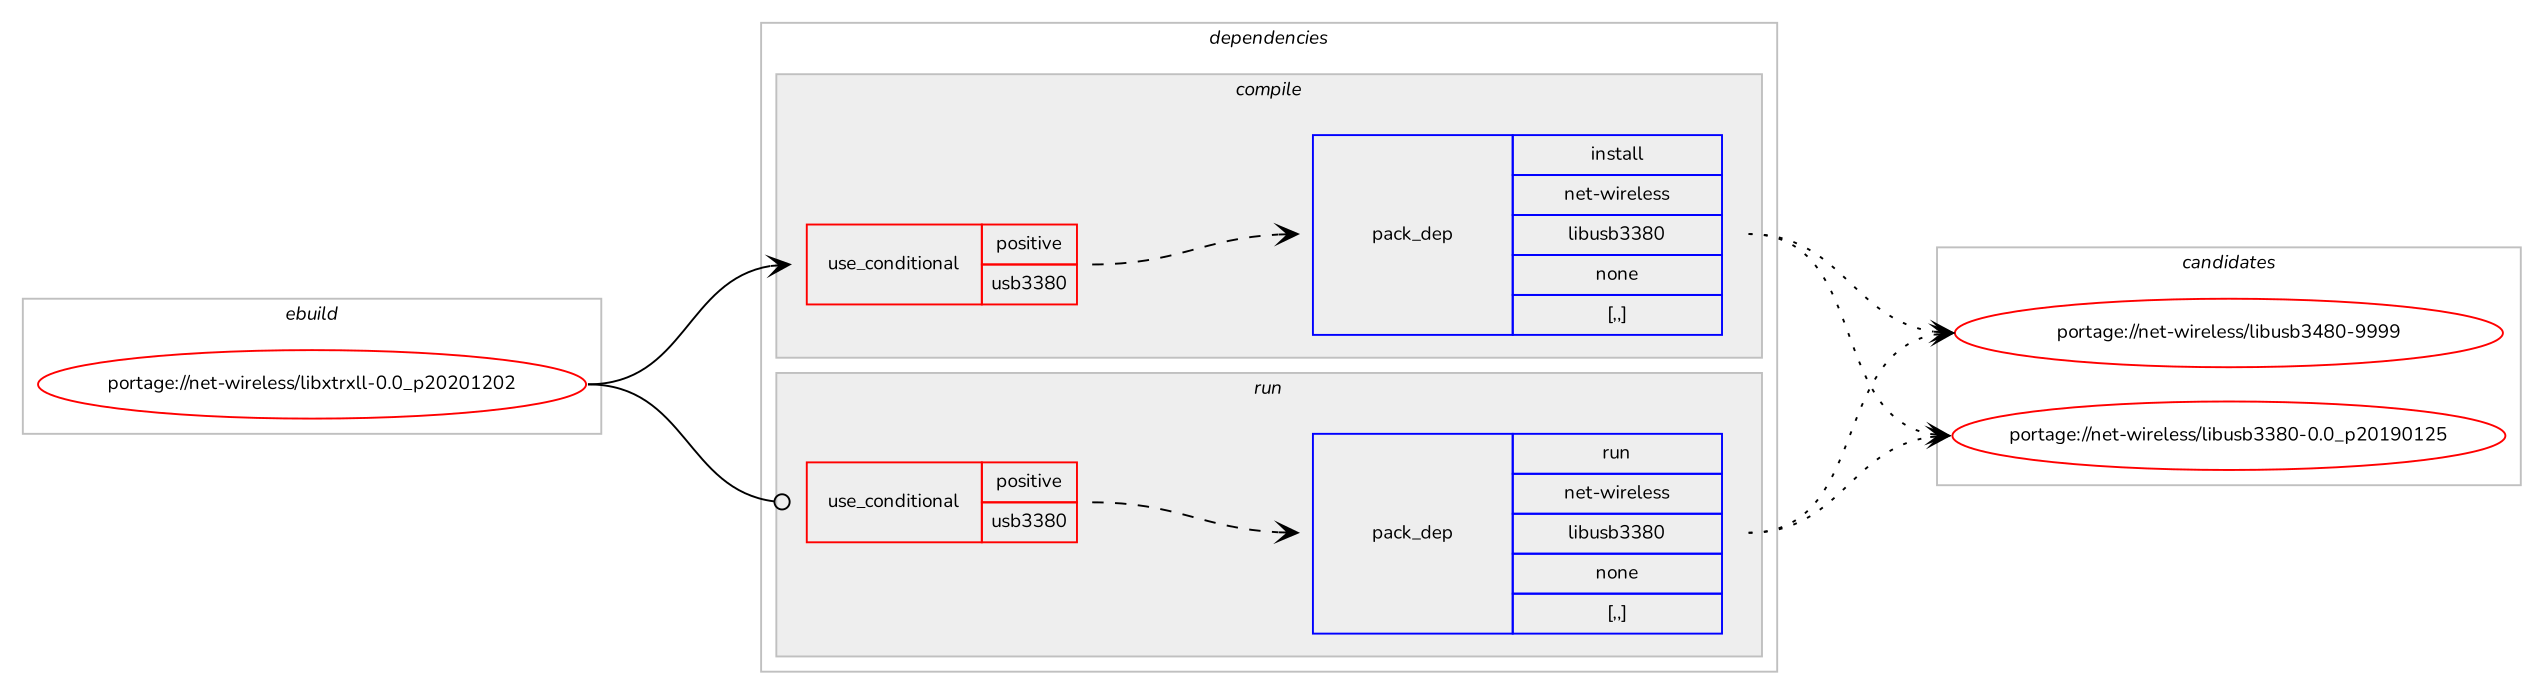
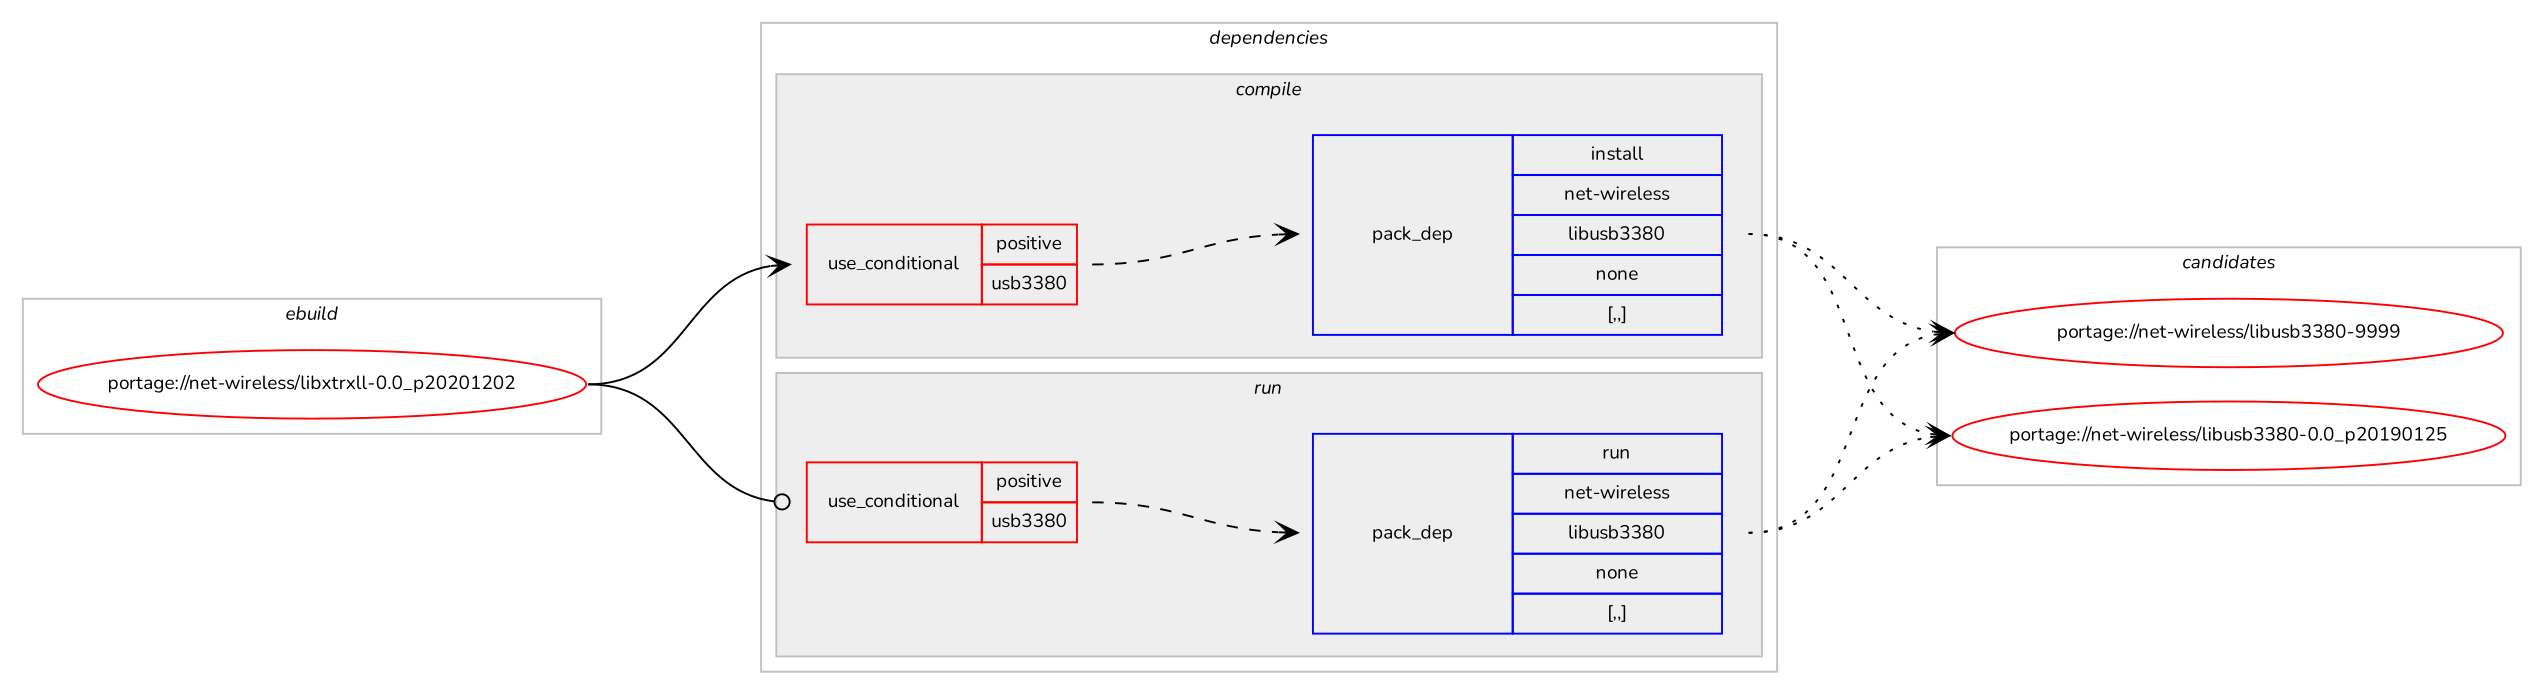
node "portage://net-wireless/libusb3480-9999": label "portage://net-wireless/libusb3480-9999" -> "portage://net-wireless/libusb3380-9999"
